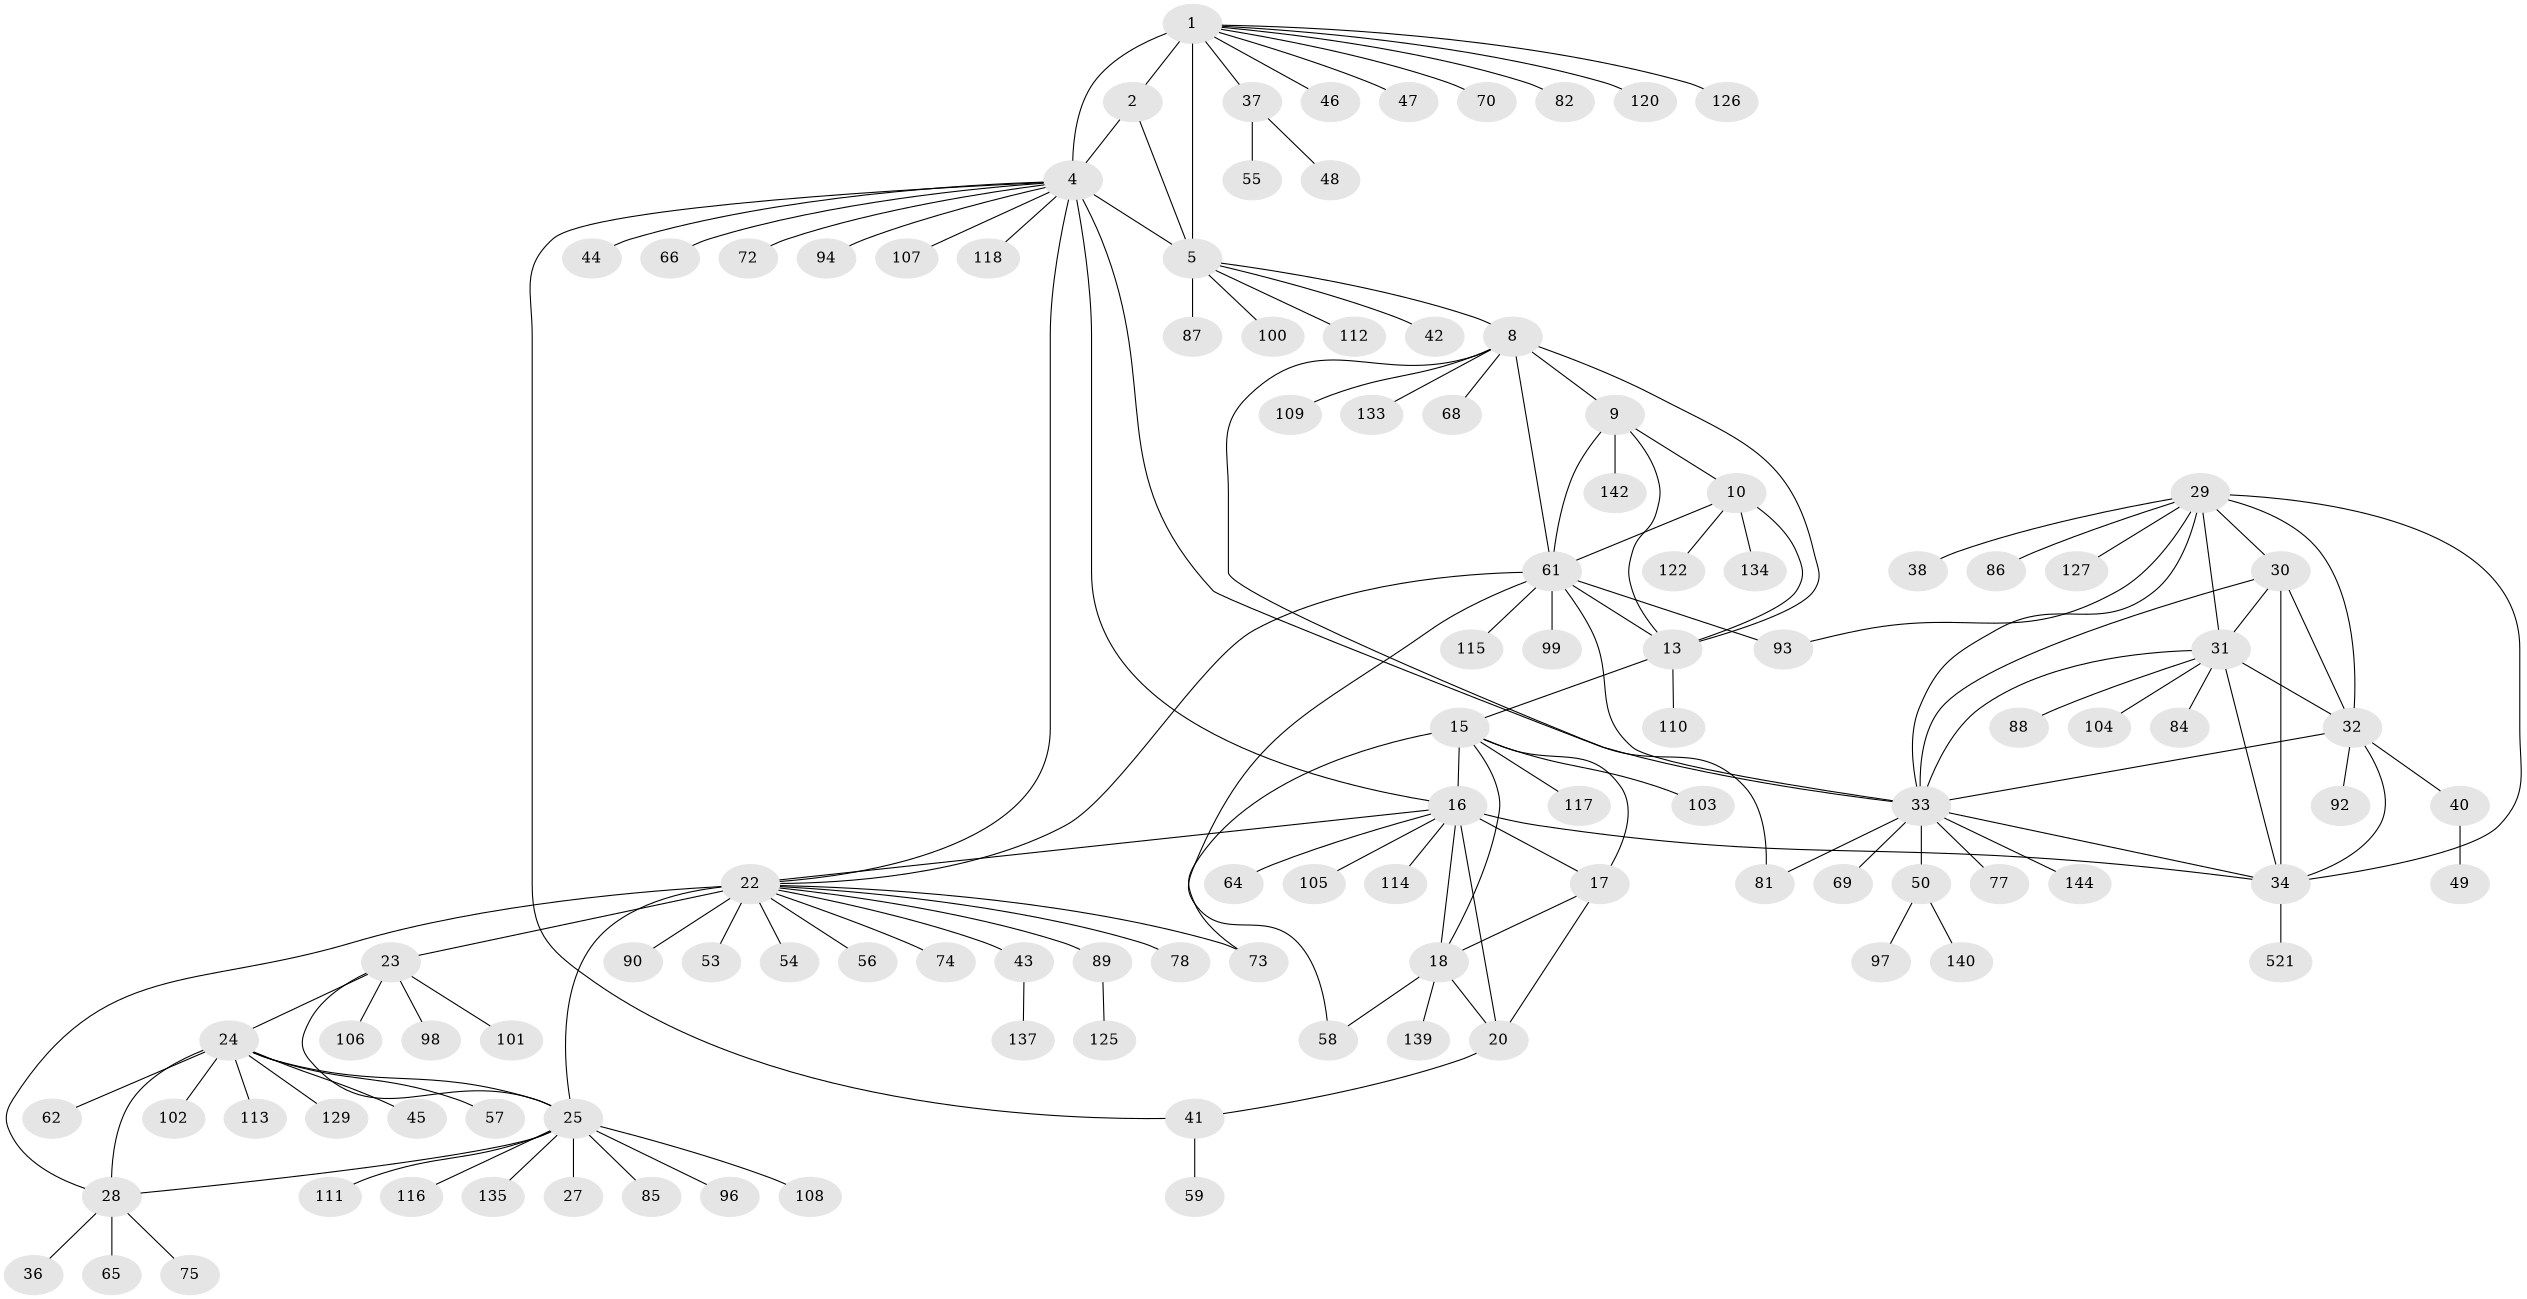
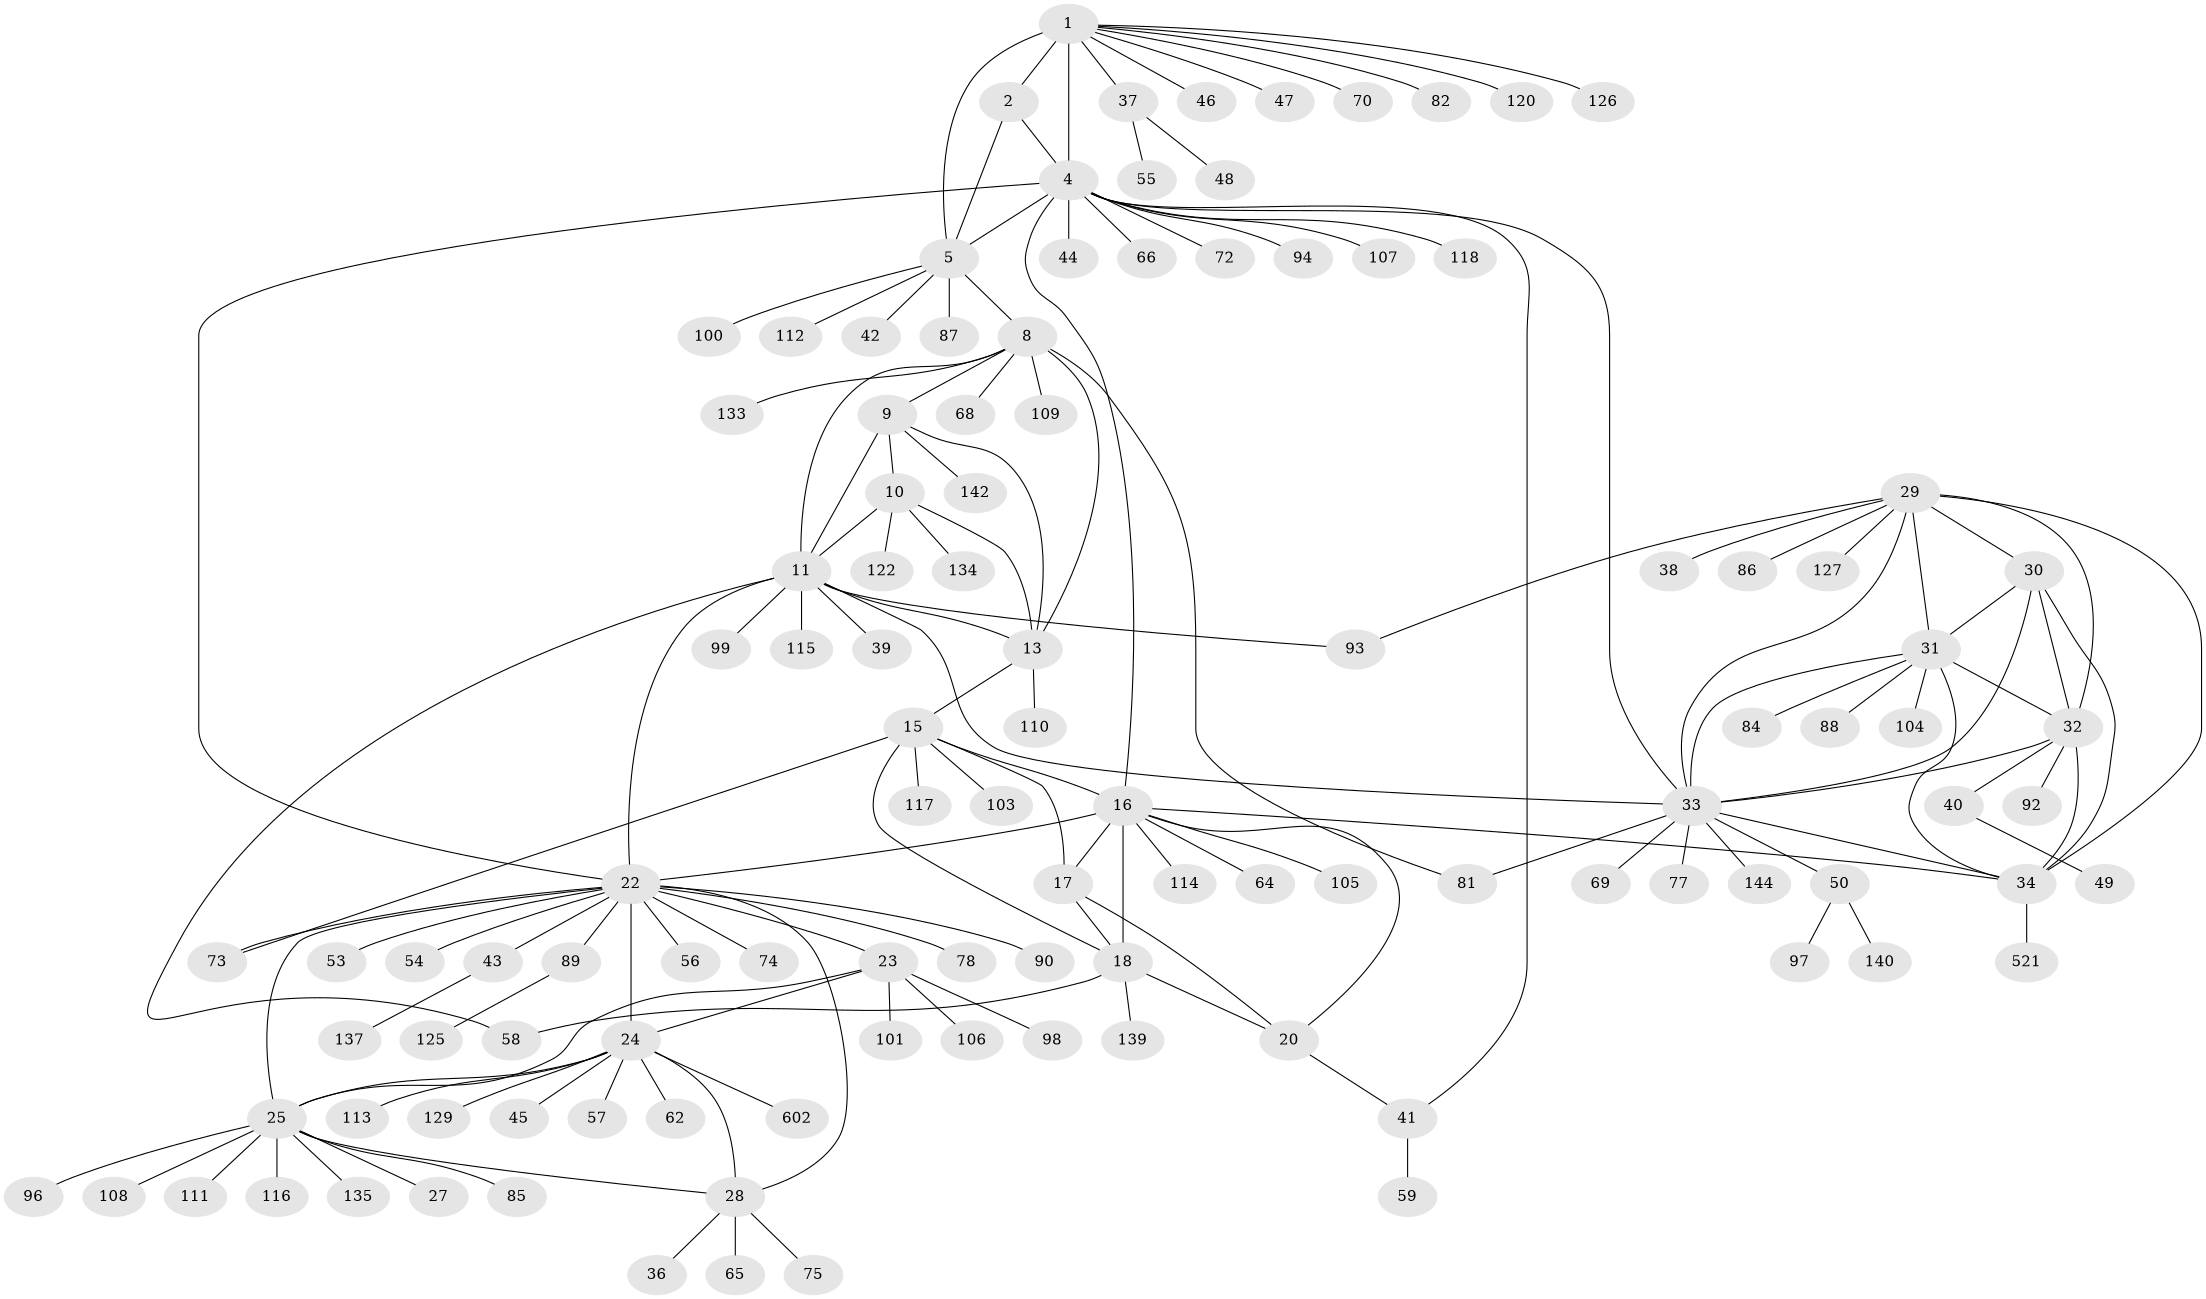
node "61": label "61" -> "11"
node "39": added
edge "22" -- "24": added
node "102": label "102" -> "602"
